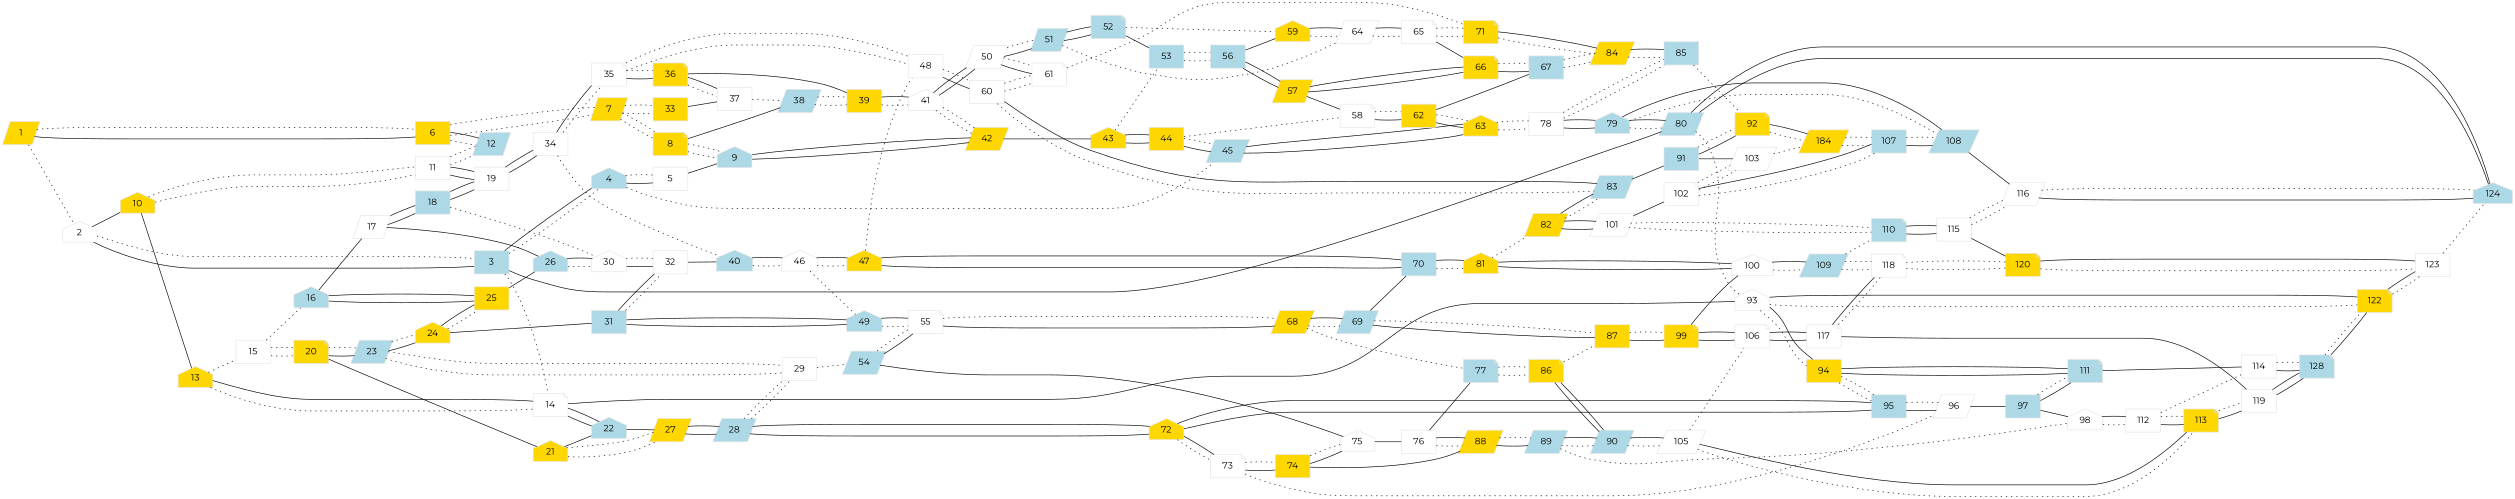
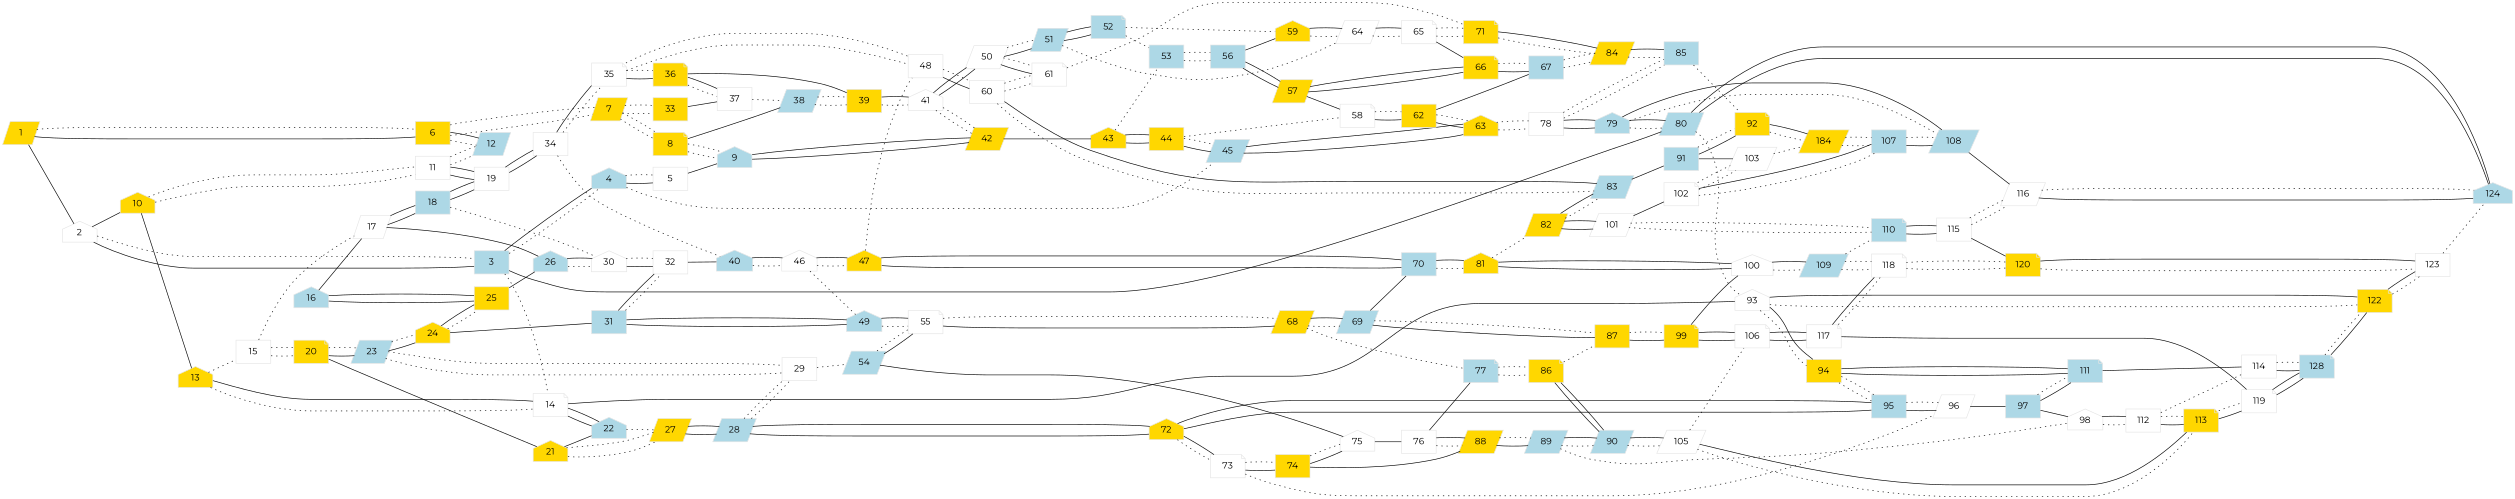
edge "52" -- "53": style solid -> dotted
edge "1" -- "2": style dotted -> solid
edge "16" -- "15": now "17" -- "15"
edge "22" -- "27": style solid -> dotted
